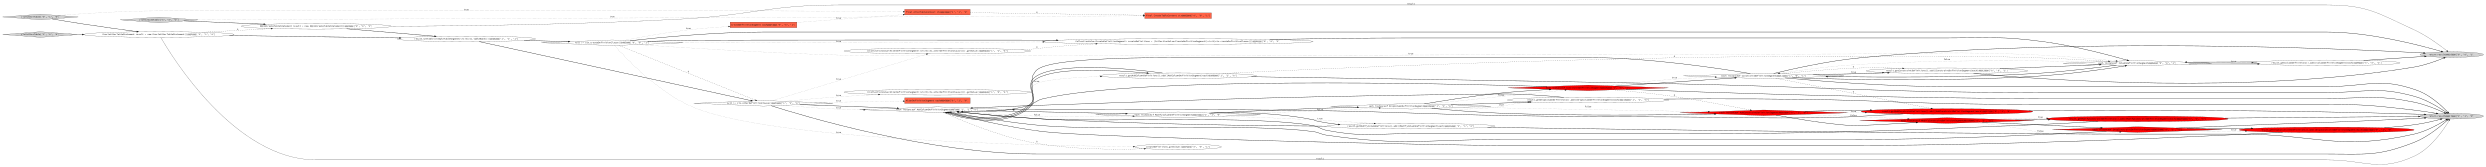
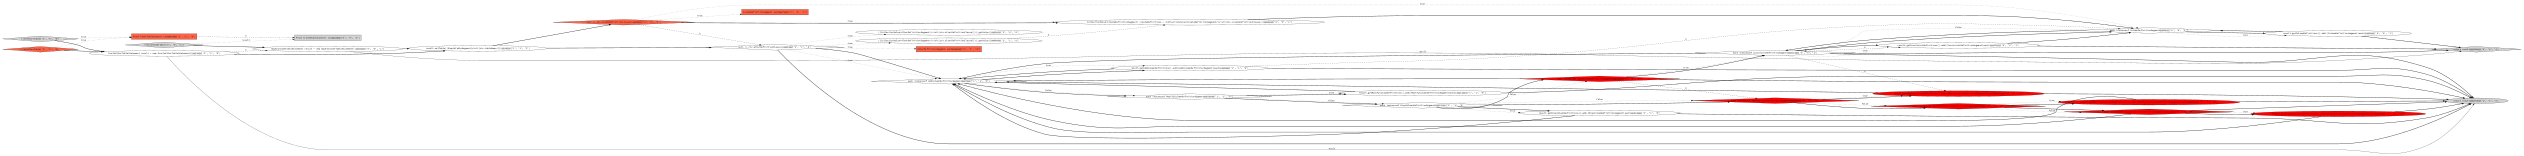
node "final CreateTableContext ctx@@@2@@@['0', '0', '1']": fillcolor tomato -> lightgray
node "visitAlterTable['0', '1', '0']": fillcolor lightgray -> tomato
edge "visitCreateTable['0', '0', '1']" -> "final CreateTableContext ctx@@@2@@@['0', '0', '1']": label "true" -> "result"
edge "CreateDefinitionSegment each@@@7@@@['0', '0', '1']" -> "final AlterTableContext ctx@@@2@@@['1', '1', '0']": now "visitAlterTable['1', '0', '0']" -> "final AlterTableContext ctx@@@2@@@['1', '1', '0']"
edge "null != ctx.createDefinitionClause()@@@5@@@['0', '0', '1']" -> "return result@@@16@@@['0', '0', '1']": removed
node "null != ctx.createDefinitionClause()@@@5@@@['0', '0', '1']": fillcolor white -> tomato
node "return result@@@16@@@['0', '0', '1']": shape ellipse -> diamond
node "createDefinitions.getValue()@@@7@@@['0', '0', '1']": removed
